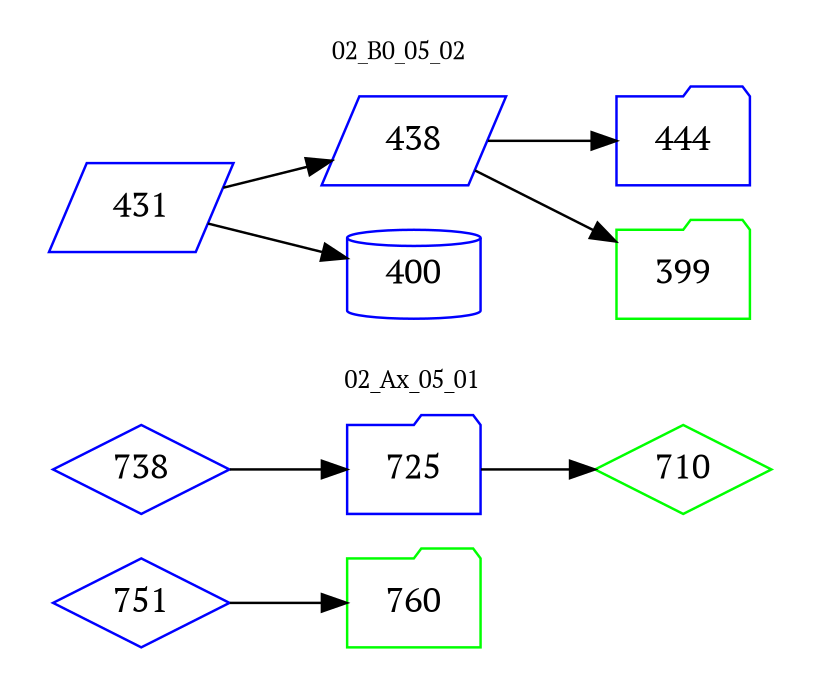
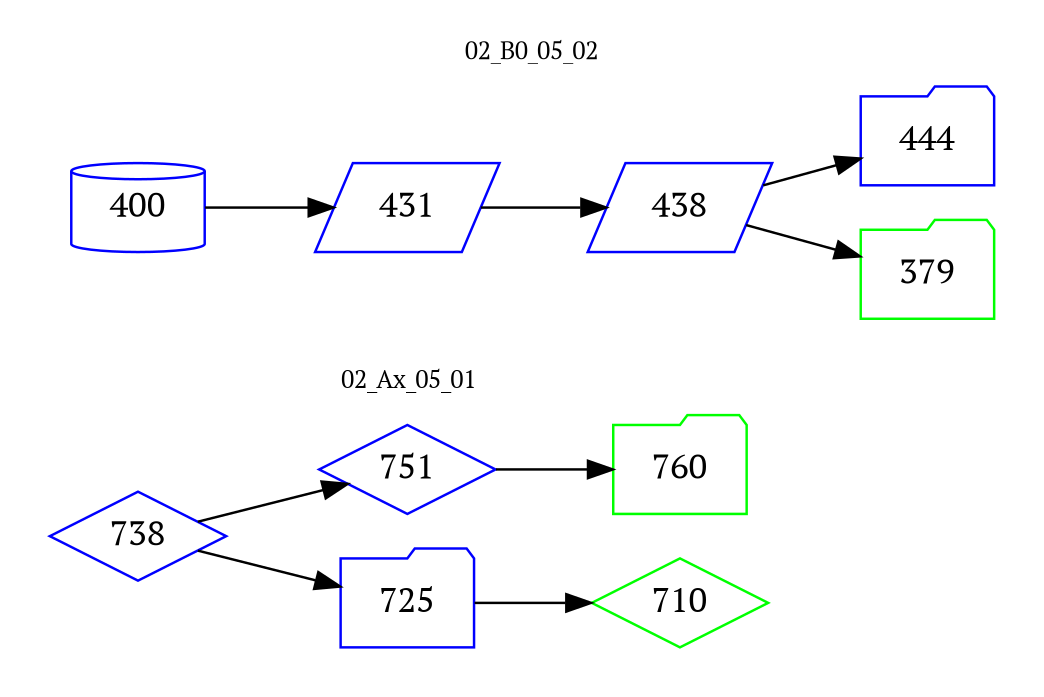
edge "431" -> "400": reversed
node "399": label "399" -> "379"
edge "738" -> "751": added
